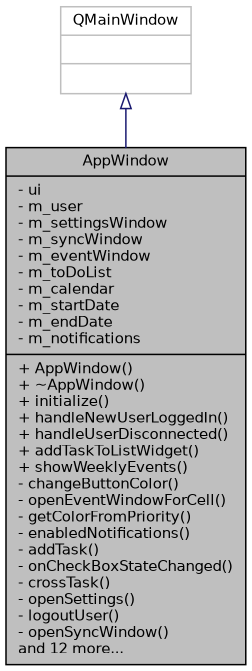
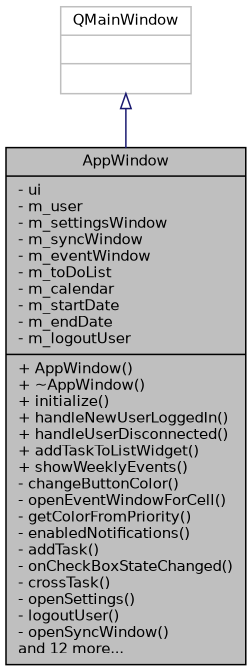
node "AppWindow": text "- m_notifications" -> "- m_logoutUser"
